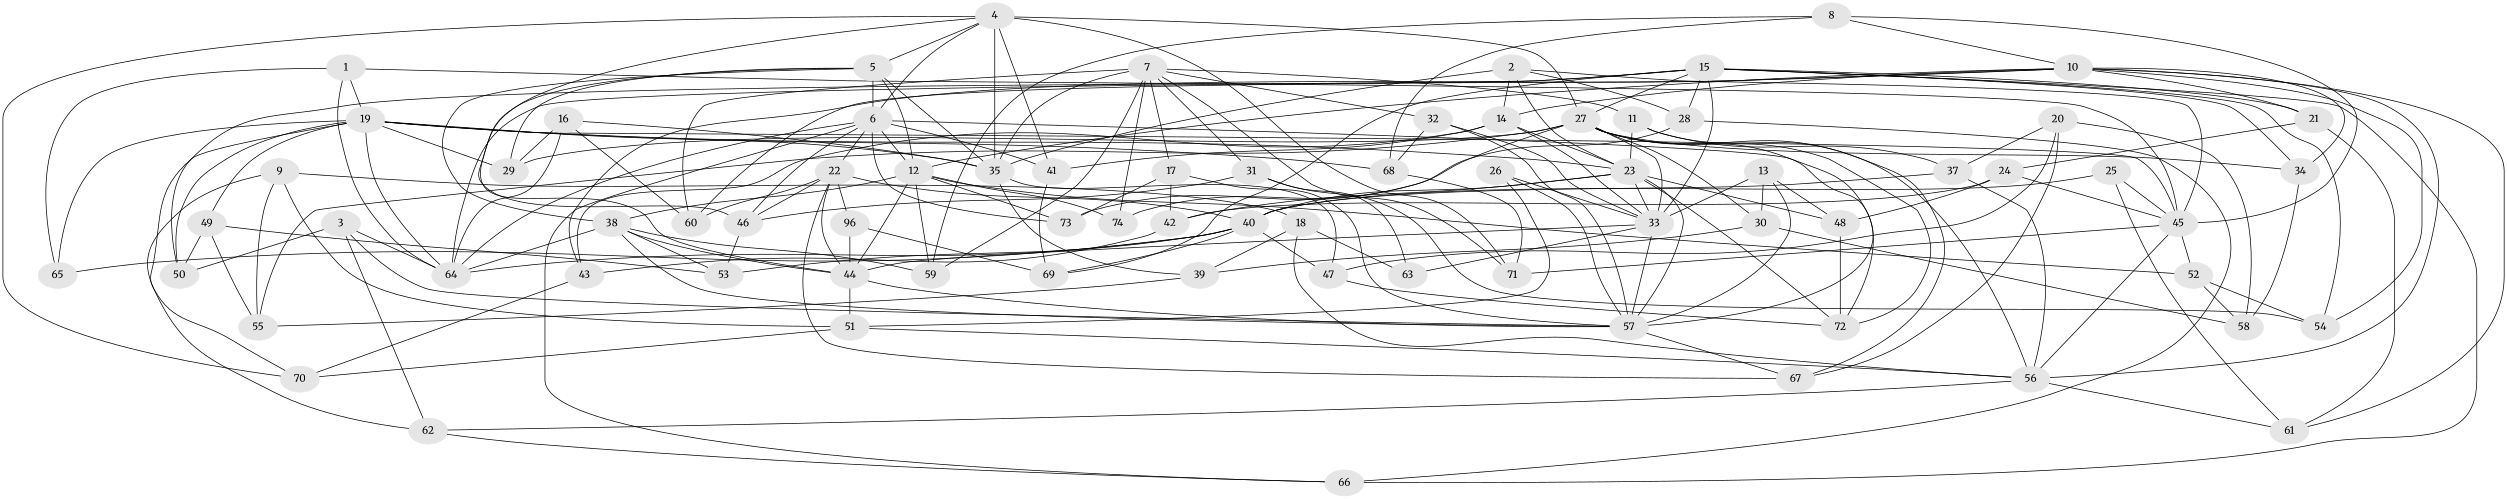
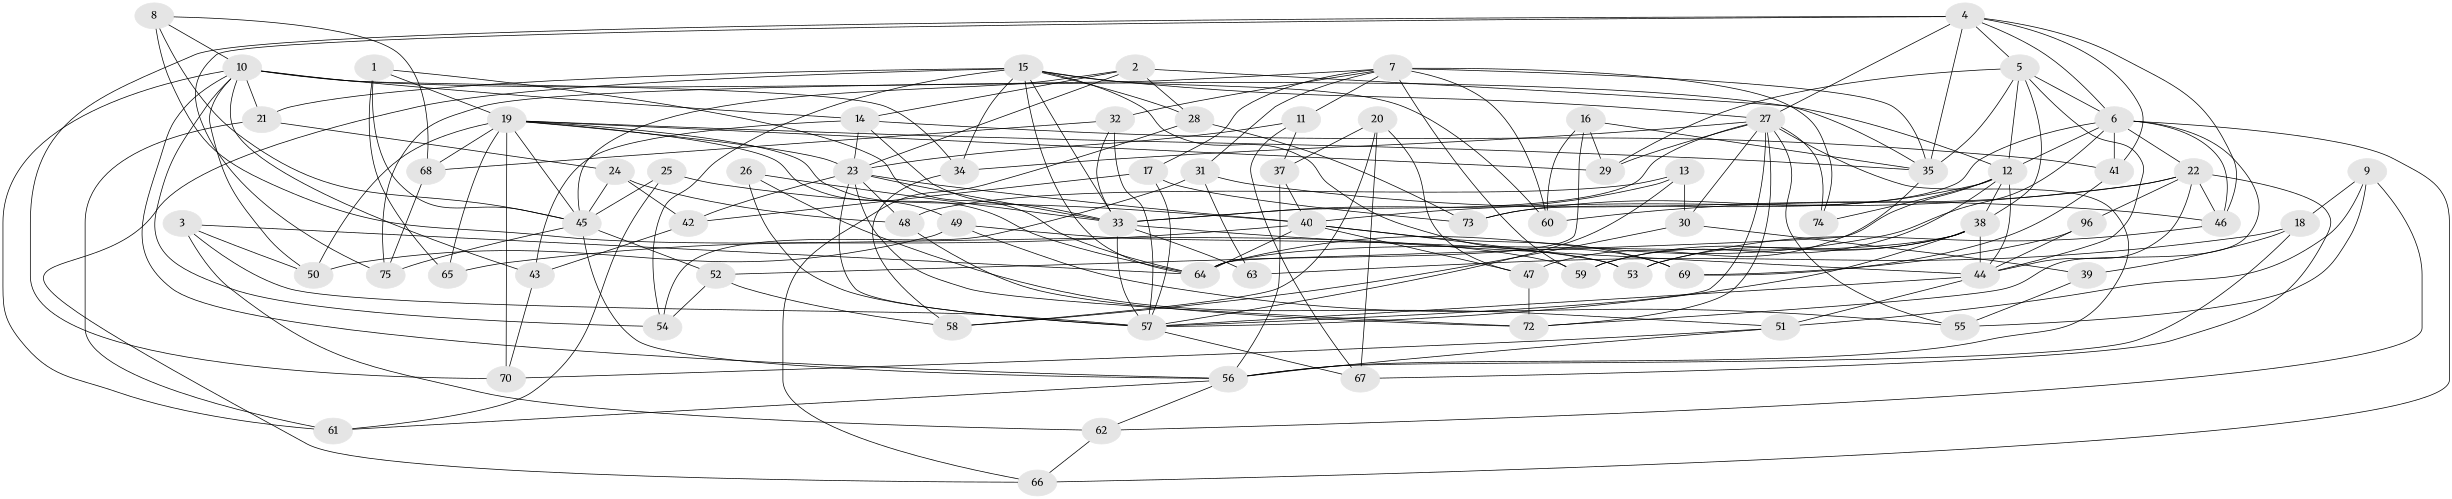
edge "35" -- "39": removed
node "71": label "71" -> "75"
